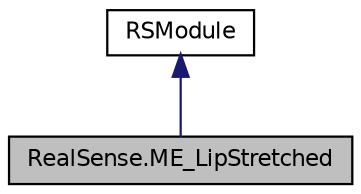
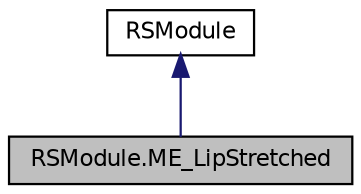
node "RealSense.ME_LipStretched": label "RealSense.ME_LipStretched" -> "RSModule.ME_LipStretched"
